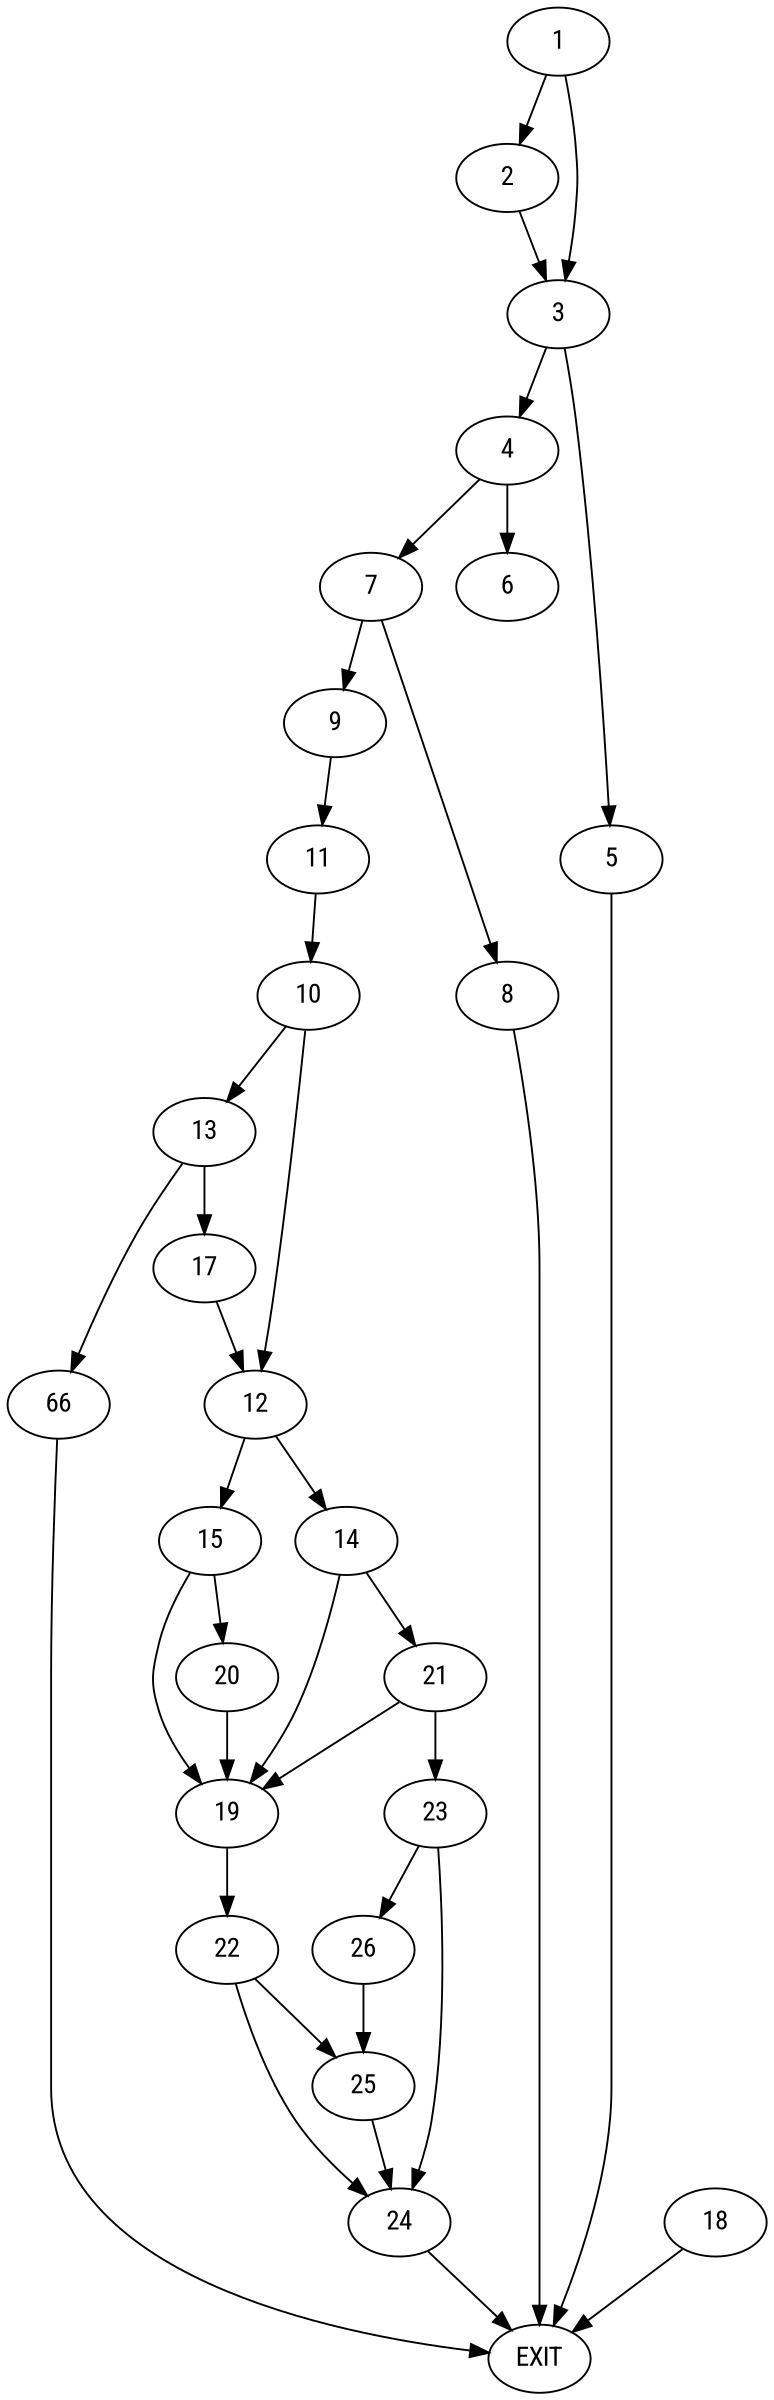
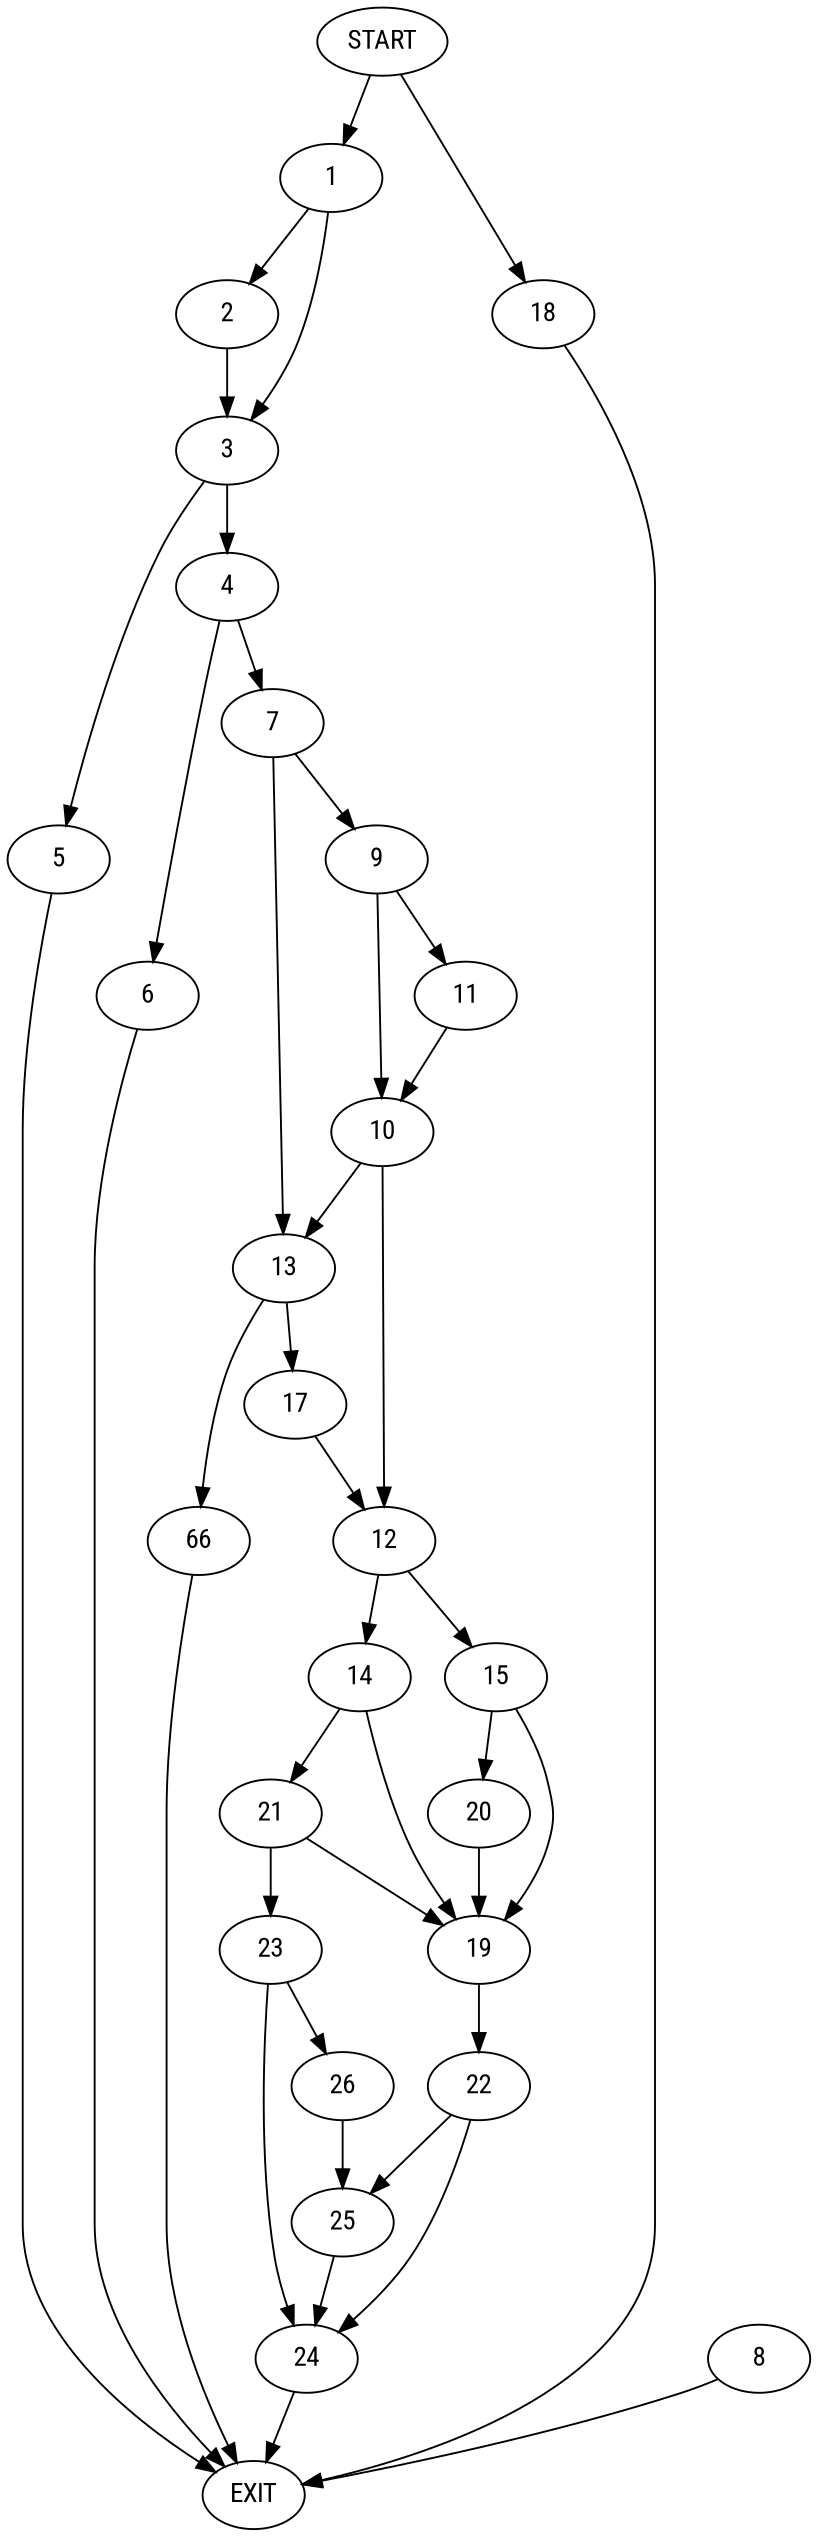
node "START": added
edge "7" -> "8": now "7" -> "13"
edge "9" -> "10": added
edge "6" -> "EXIT": added
